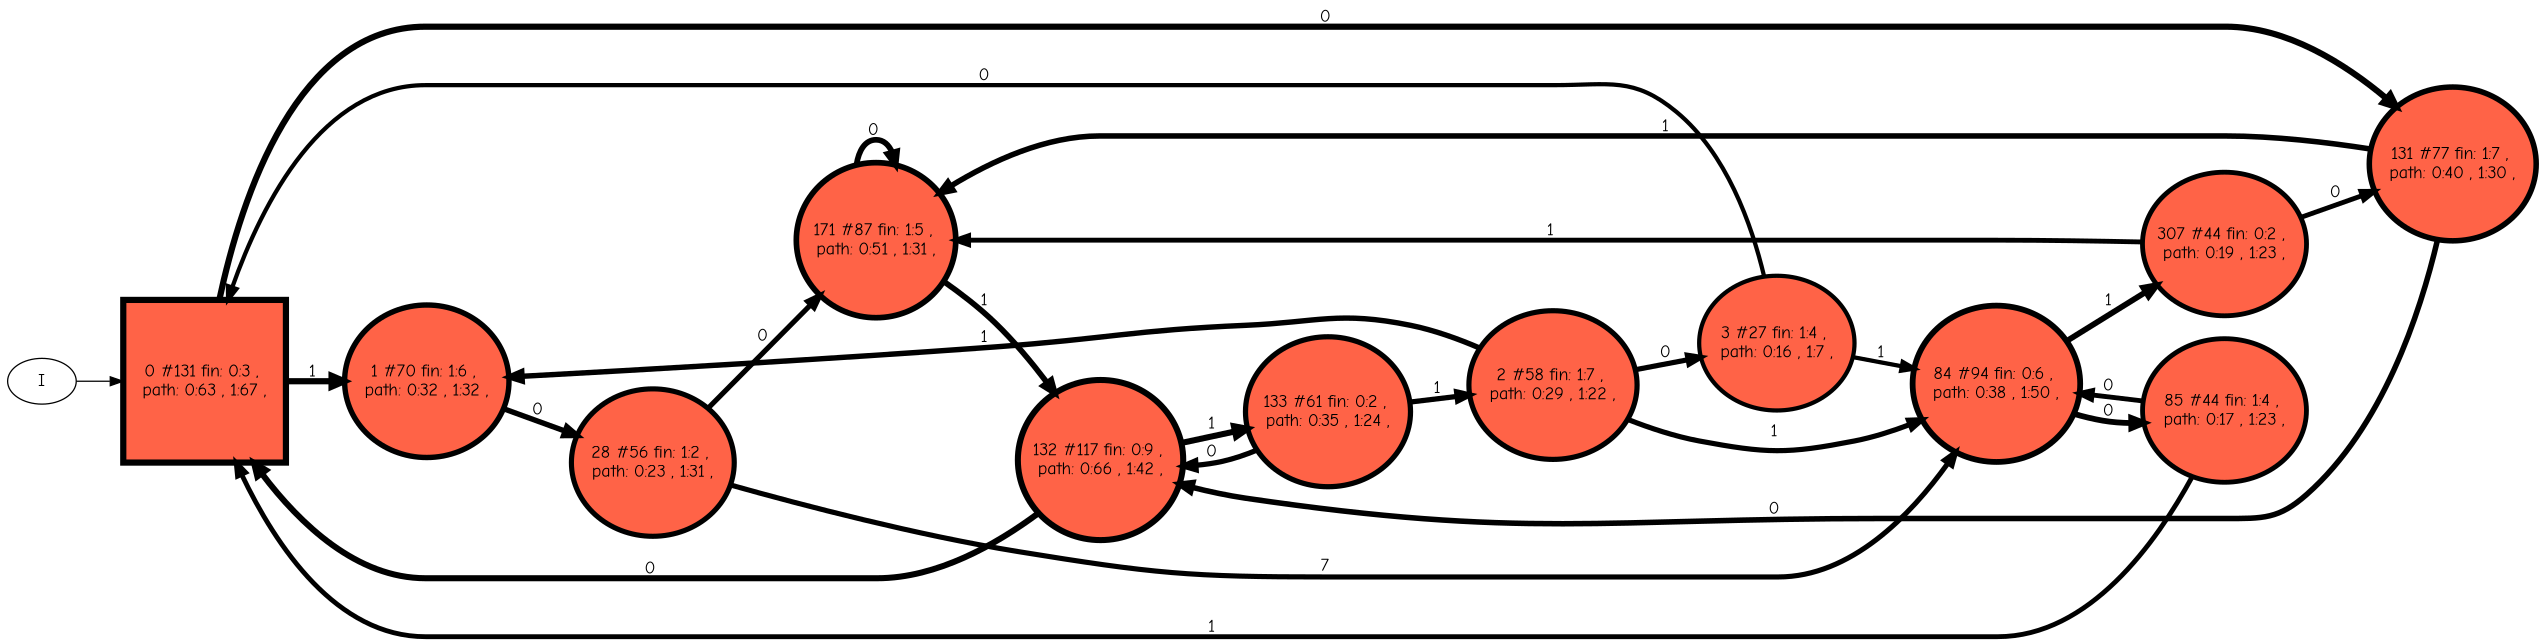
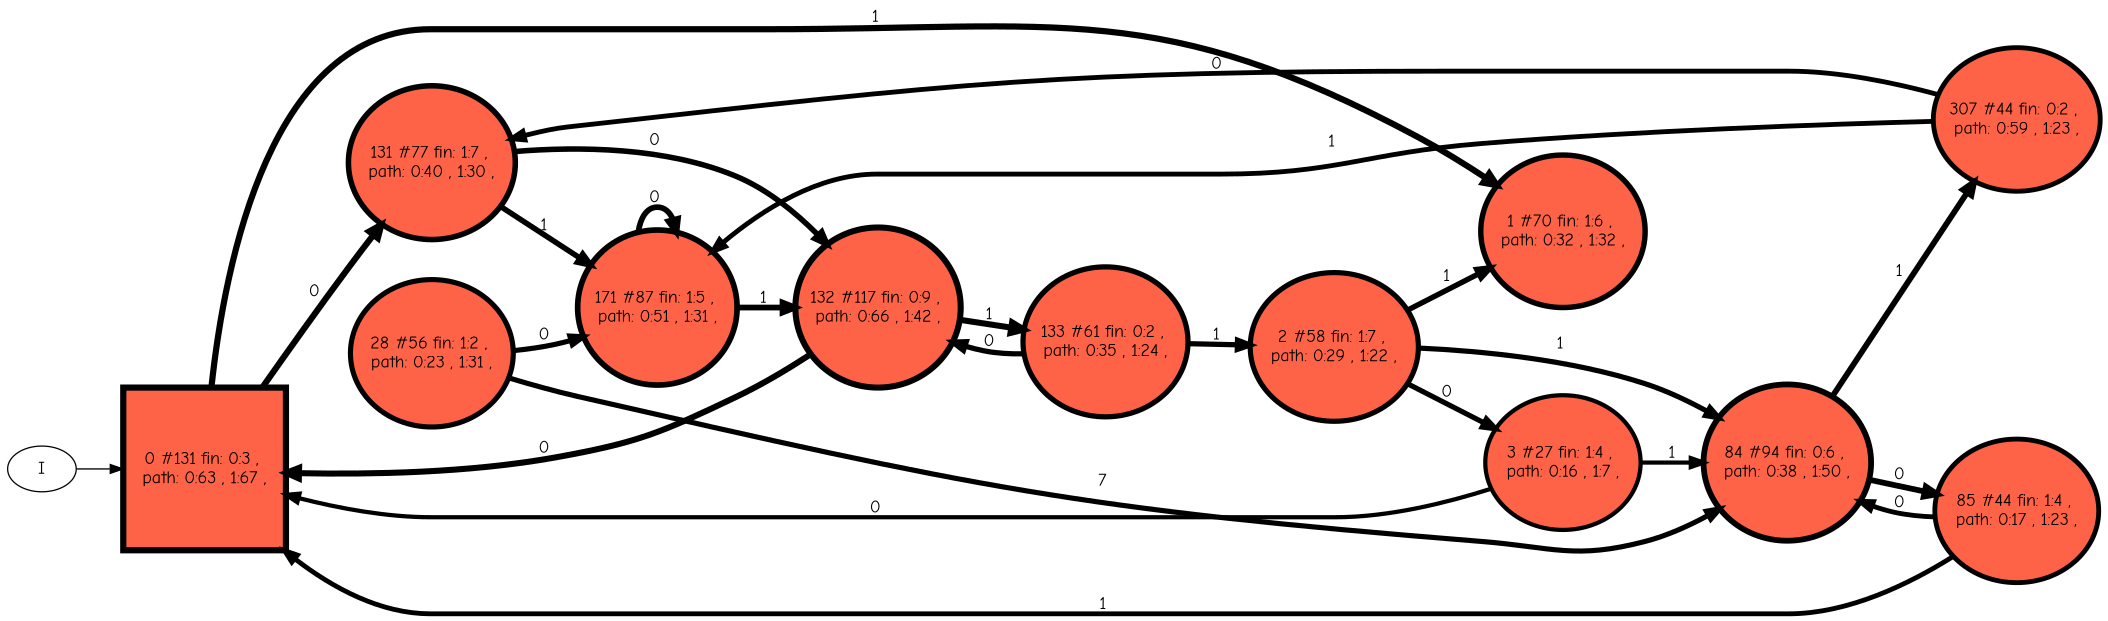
node "307 #44 fin: 0:2 , path: 0:19 , 1:23 ,": label "307 #44 fin: 0:2 , path: 0:19 , 1:23 ," -> "307 #44 fin: 0:2 , path: 0:59 , 1:23 ,"
edge "1 #70 fin: 1:6 , path: 0:32 , 1:32 ," -> "28 #56 fin: 1:2 , path: 0:23 , 1:31 ,": removed, label "0"
